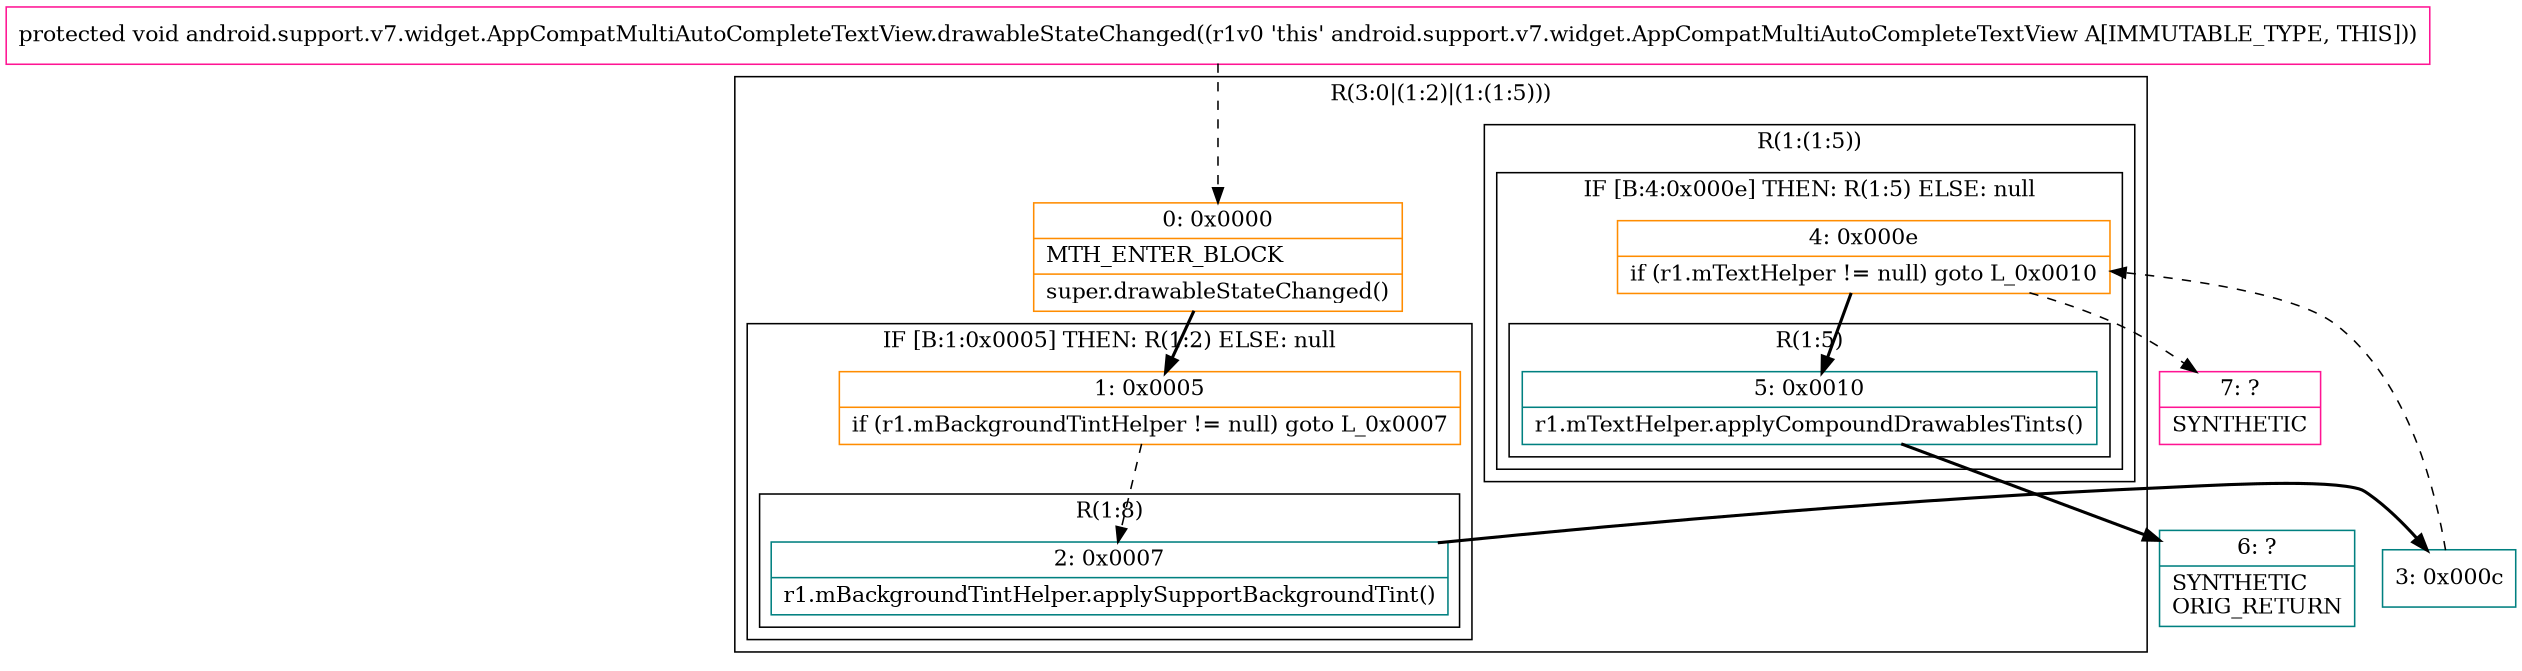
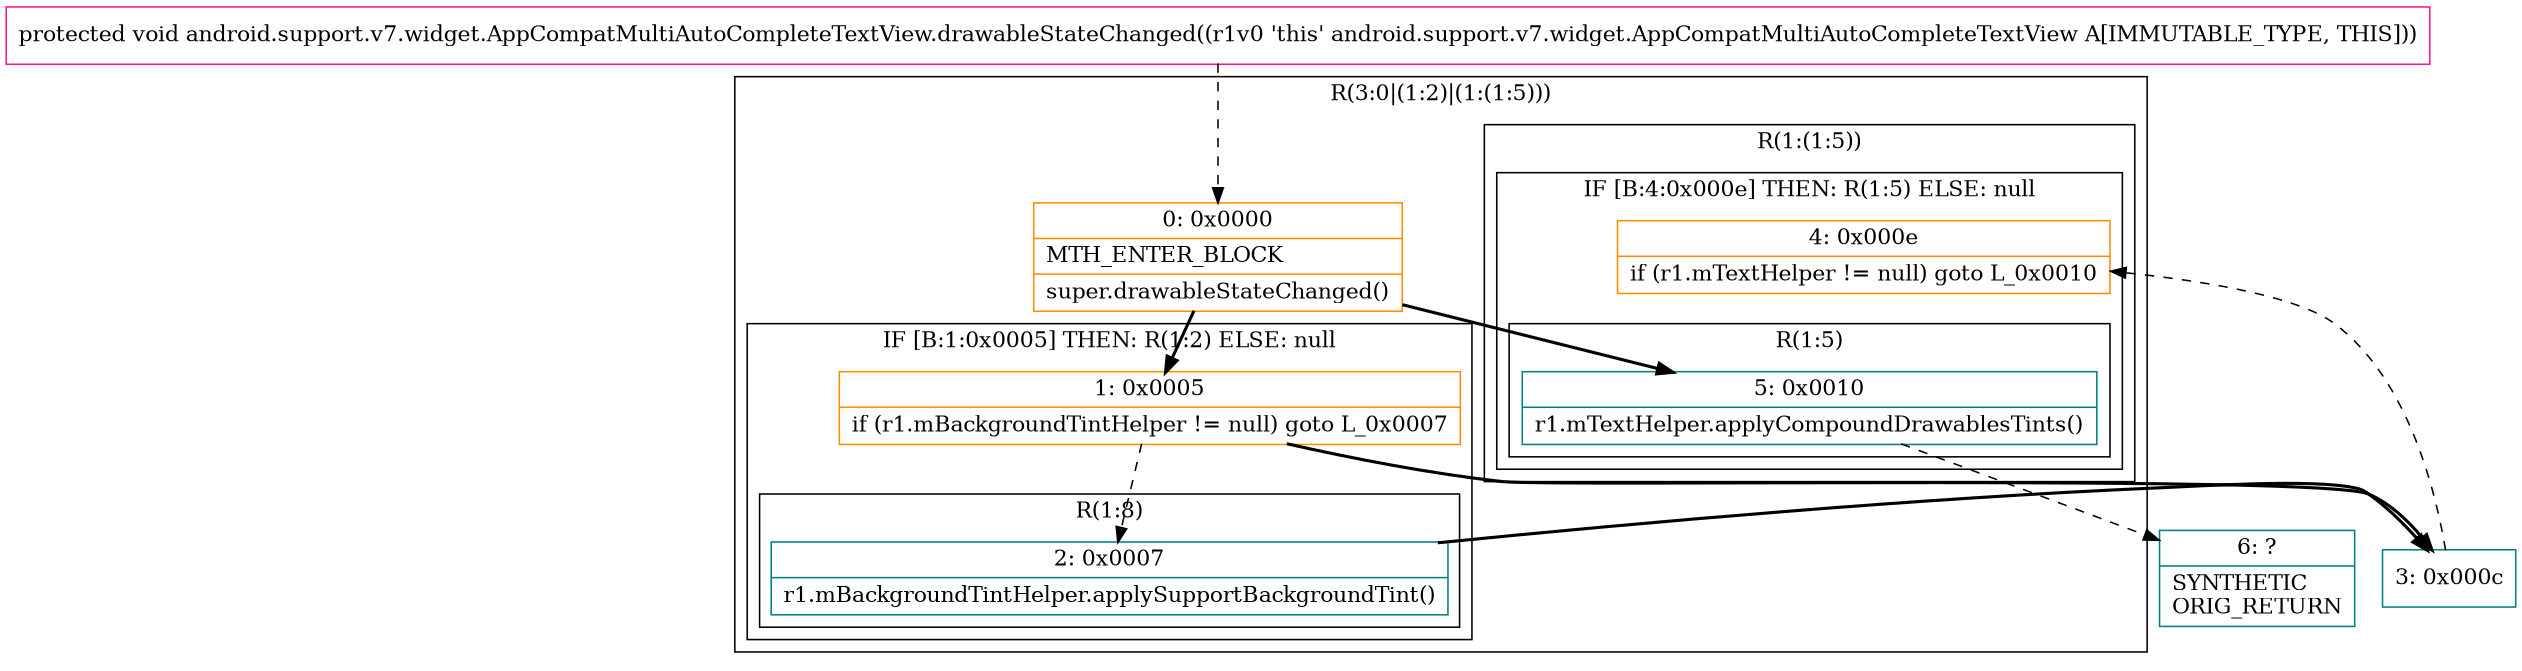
edge "4: 0x000e" -> "5: 0x0010": now "0: 0x0000" -> "5: 0x0010"
node "7: ?": removed
edge "1: 0x0005" -> "3: 0x000c": added
edge "5: 0x0010" -> "6: ?": style bold -> dashed
